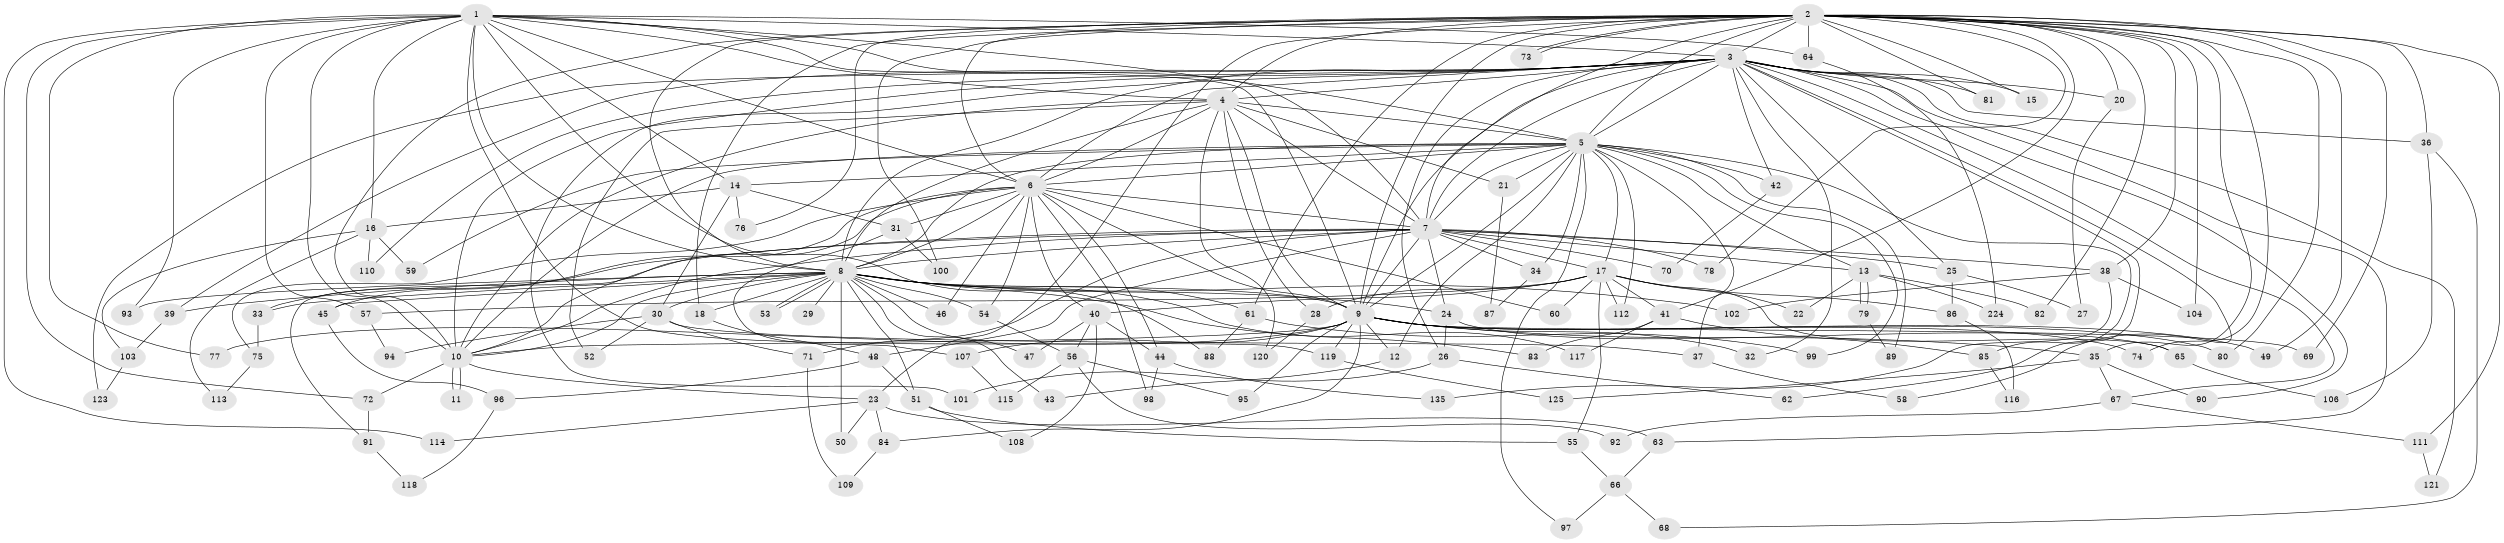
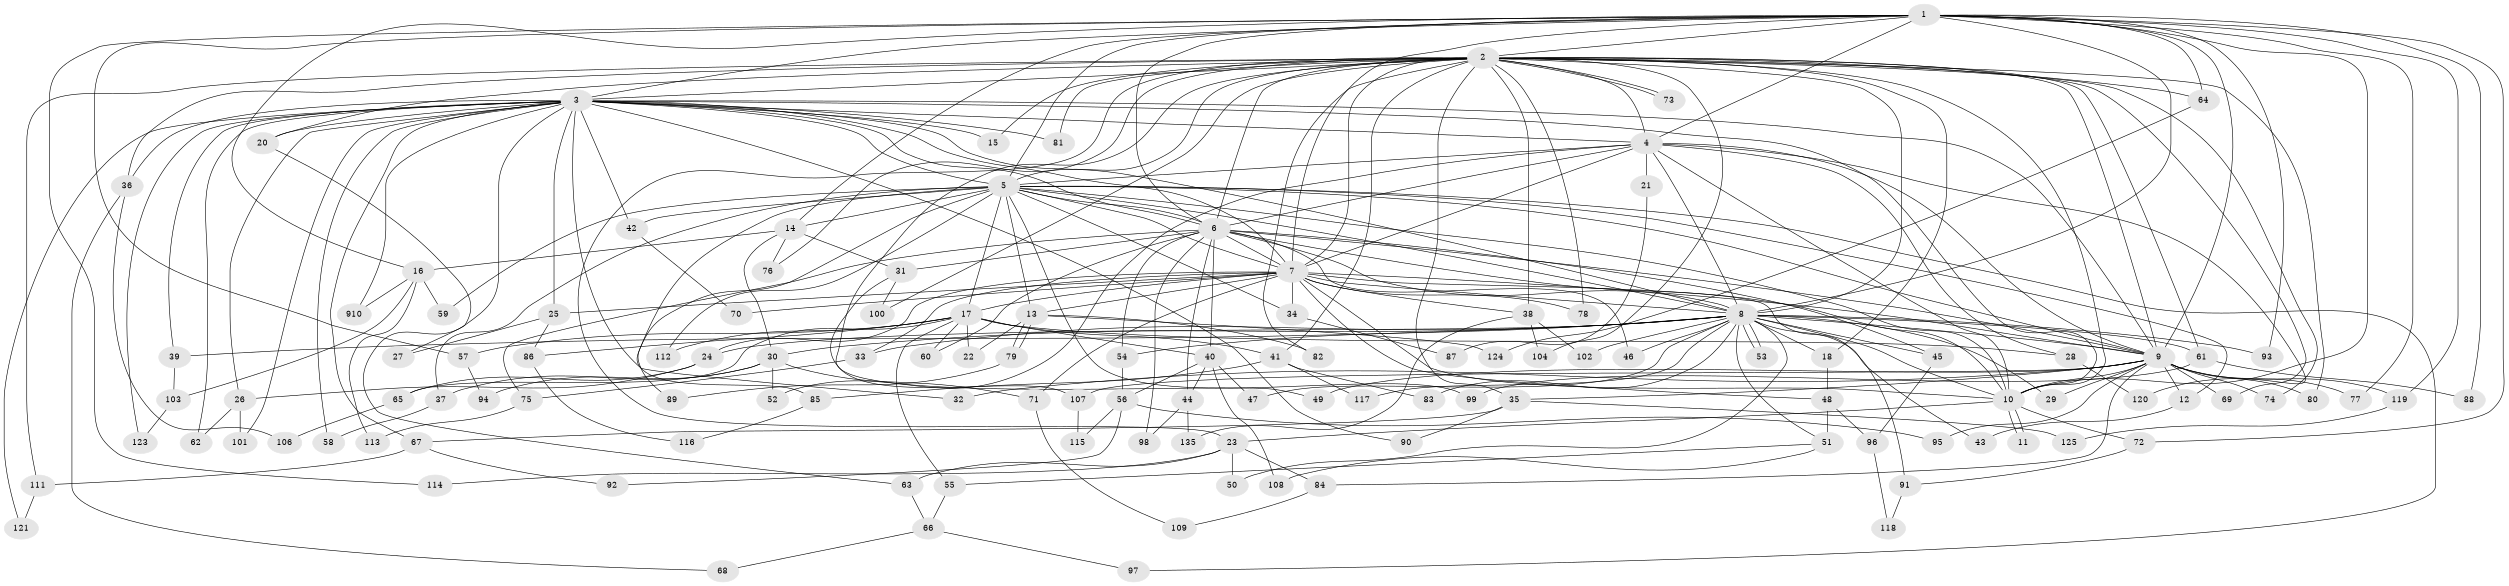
edge "1" -- "2": added
edge "5" -- "21": removed
node "110": label "110" -> "910"
node "224": label "224" -> "124"
edge "9" -- "29": added
